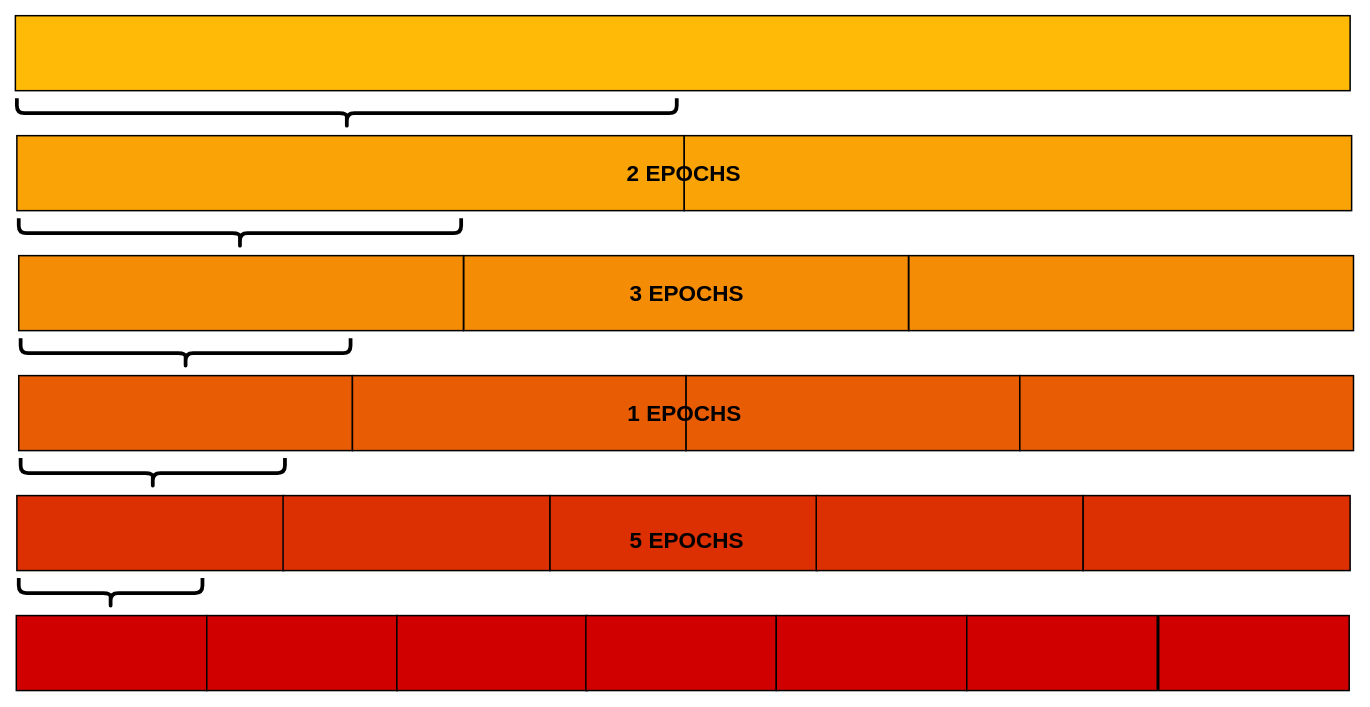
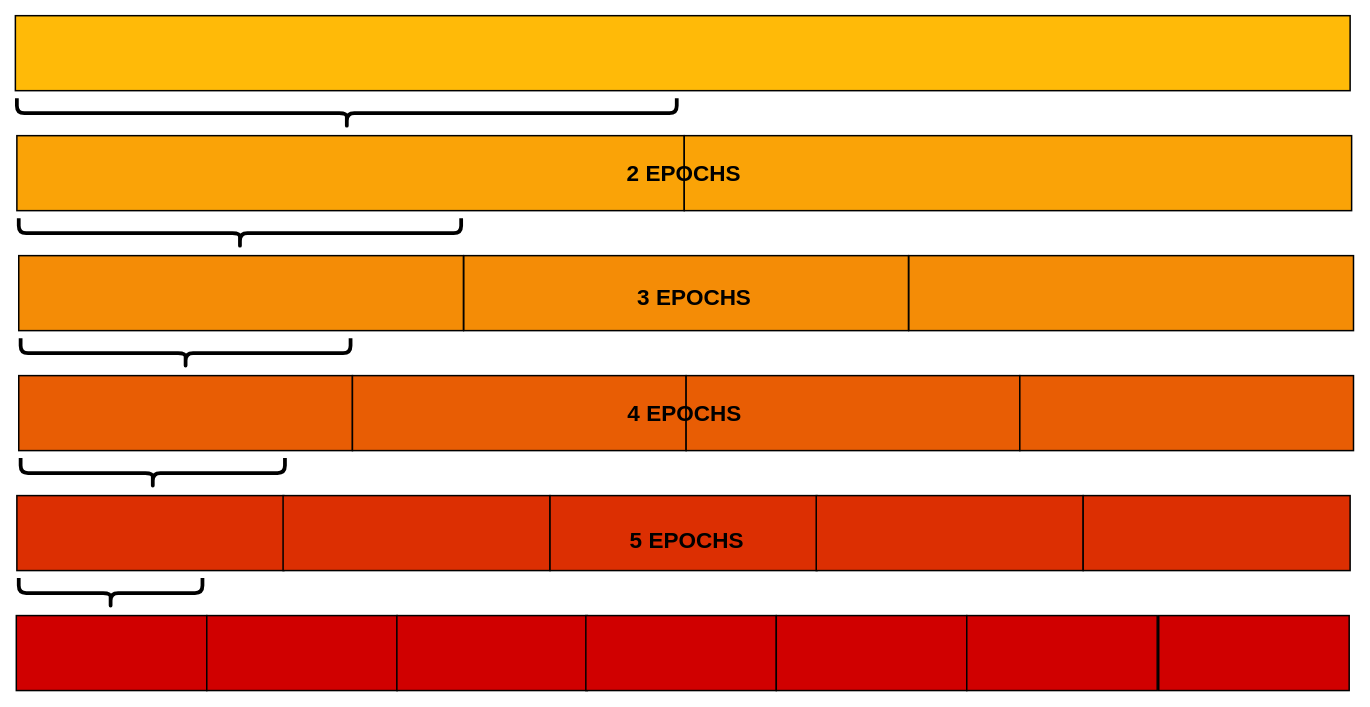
node "3 EPOCHS": moved (686, 293) -> (694, 297)
node "1 EPOCHS": label "1 EPOCHS" -> "4 EPOCHS"
